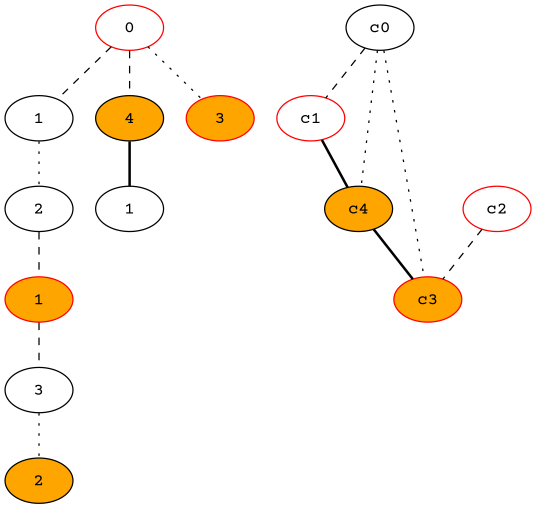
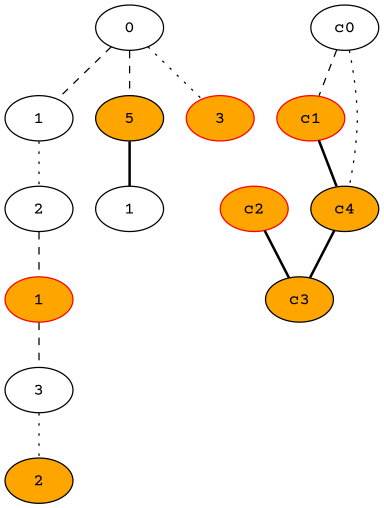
node "0": color red -> black
node "4": label "4" -> "5"
node "c1": fillcolor white -> orange
edge "c0" -- "c3": removed
node "c2": fillcolor white -> orange
edge "c2" -- "c3": style dashed -> bold
node "c3": color red -> black
